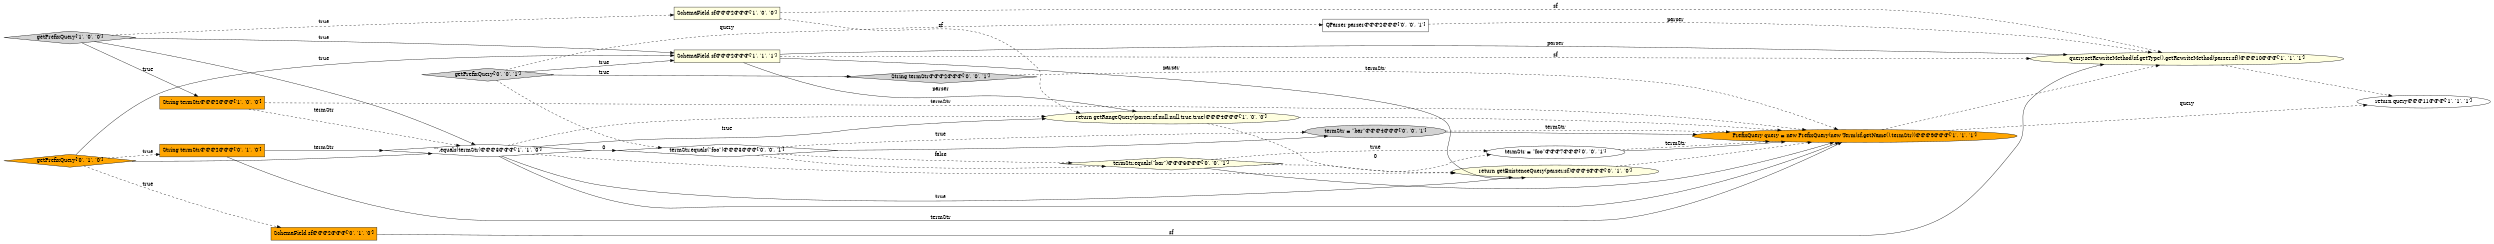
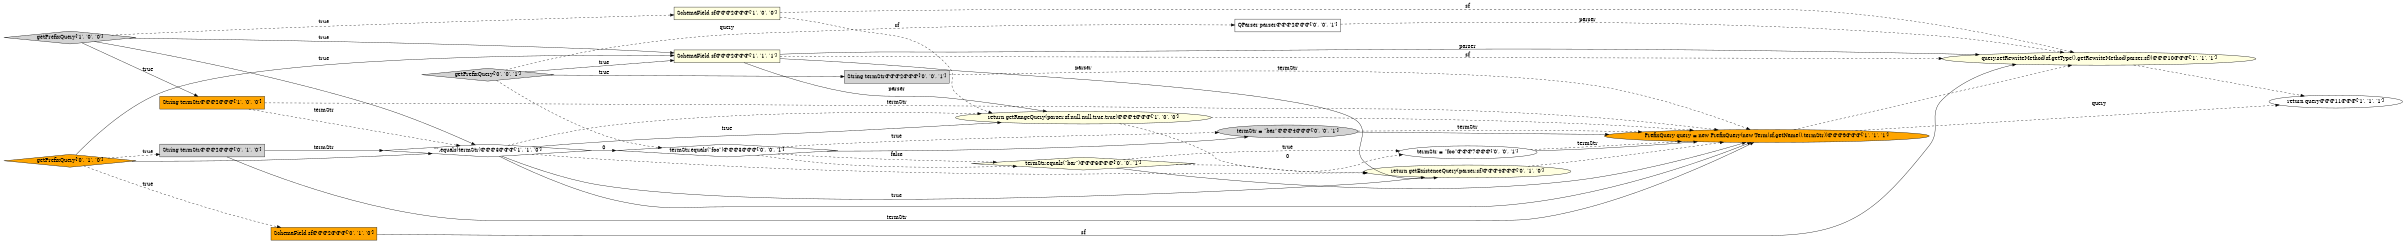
node "String termStr@@@2@@@['0', '0', '1']": shape diamond -> box
node "String termStr@@@2@@@['0', '1', '0']": fillcolor orange -> lightgrey
